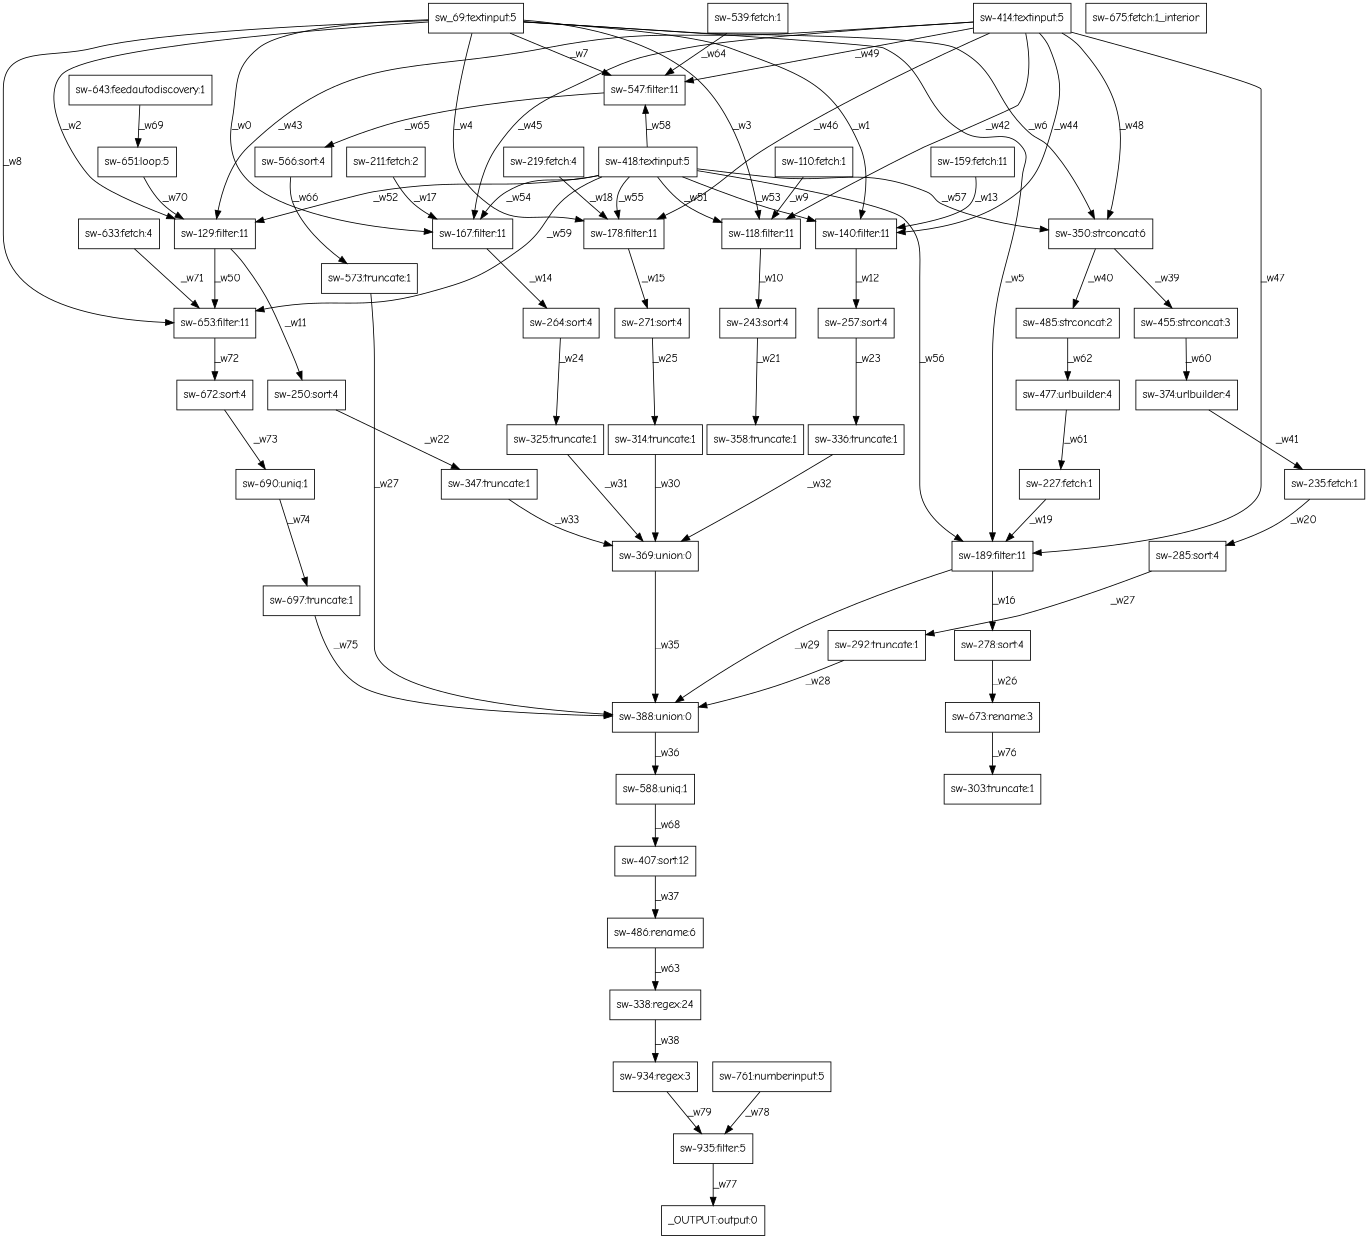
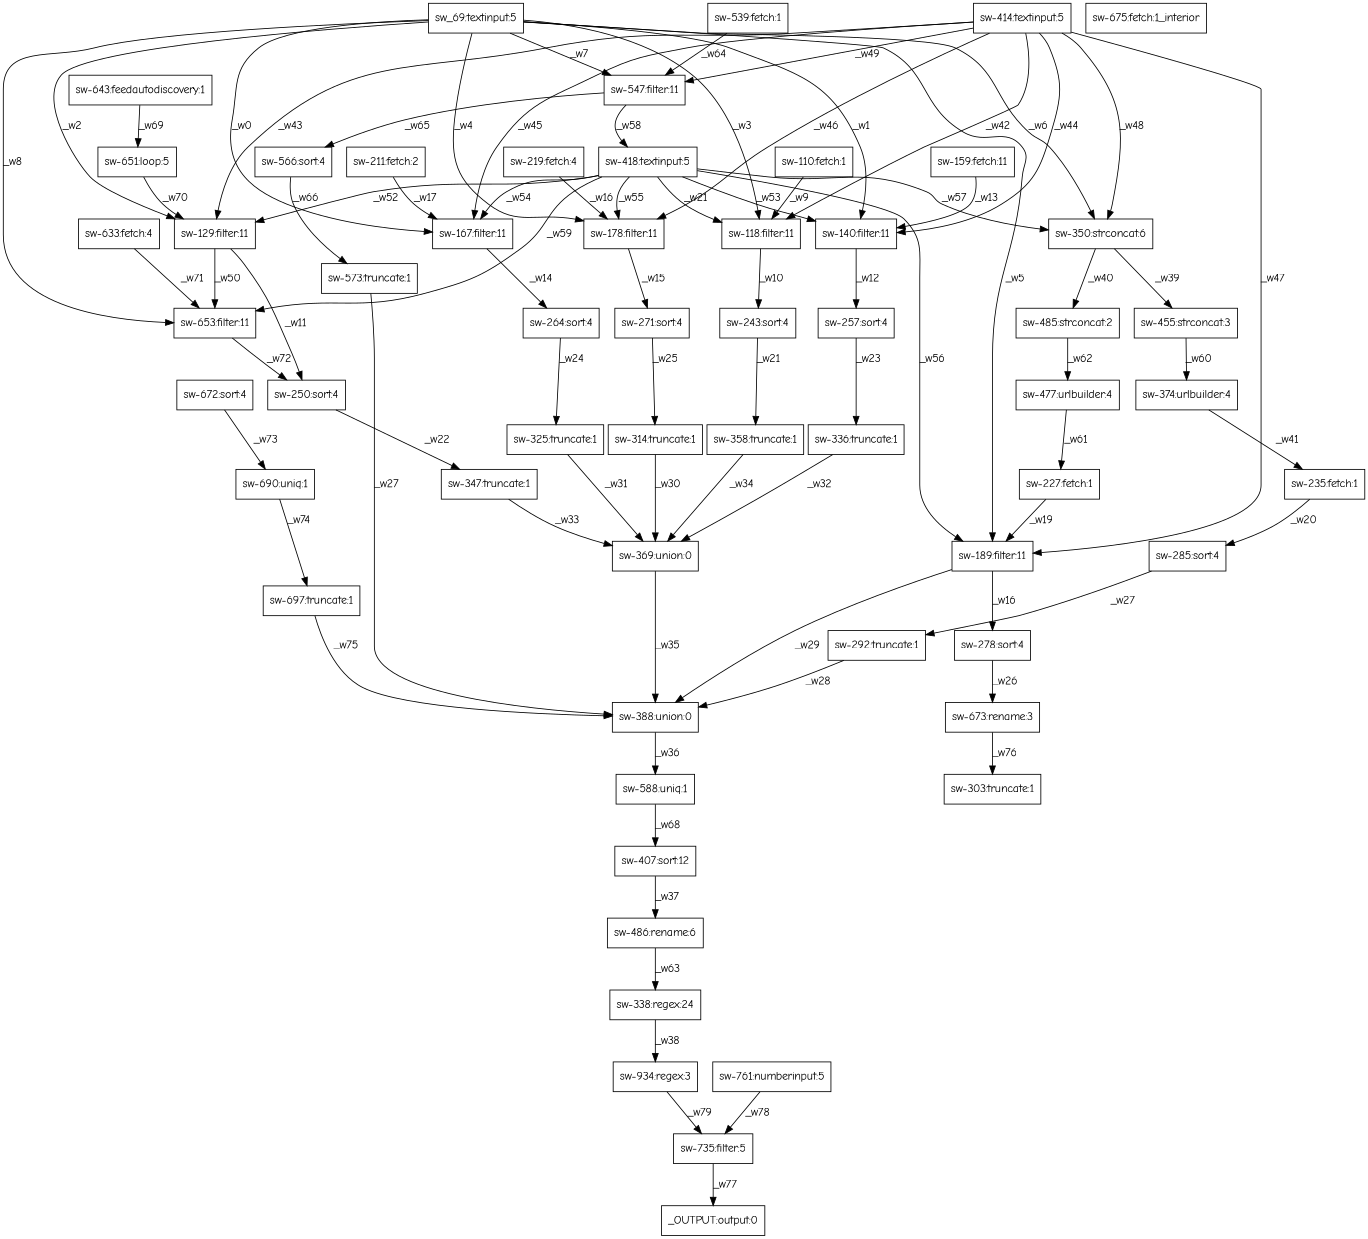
edge "sw-418:textinput:5" -> "sw-547:filter:11": reversed
edge "sw-219:fetch:4" -> "sw-178:filter:11": label "_w18" -> "_w16"
edge "sw-418:textinput:5" -> "sw-118:filter:11": label "_w51" -> "_w21"
edge "sw-653:filter:11" -> "sw-672:sort:4": now "sw-653:filter:11" -> "sw-250:sort:4"
edge "sw-358:truncate:1" -> "sw-369:union:0": added, label "_w34"
node "sw-935:filter:5": label "sw-935:filter:5" -> "sw-735:filter:5"
